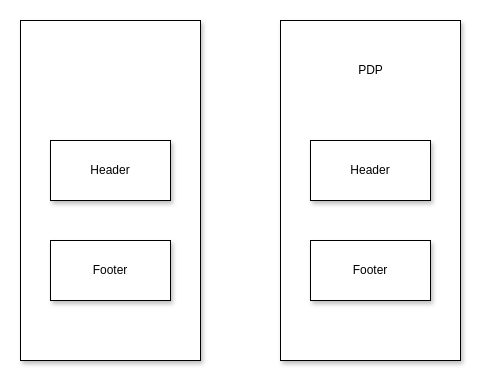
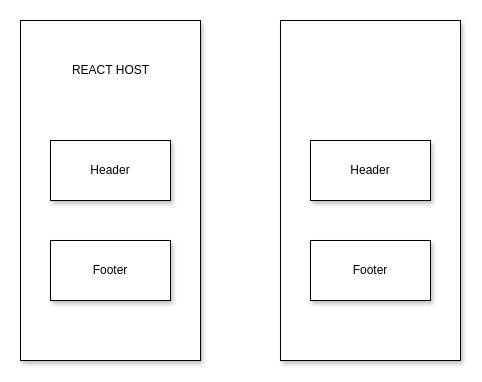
node "REACT HOST": added
node "PDP": removed
